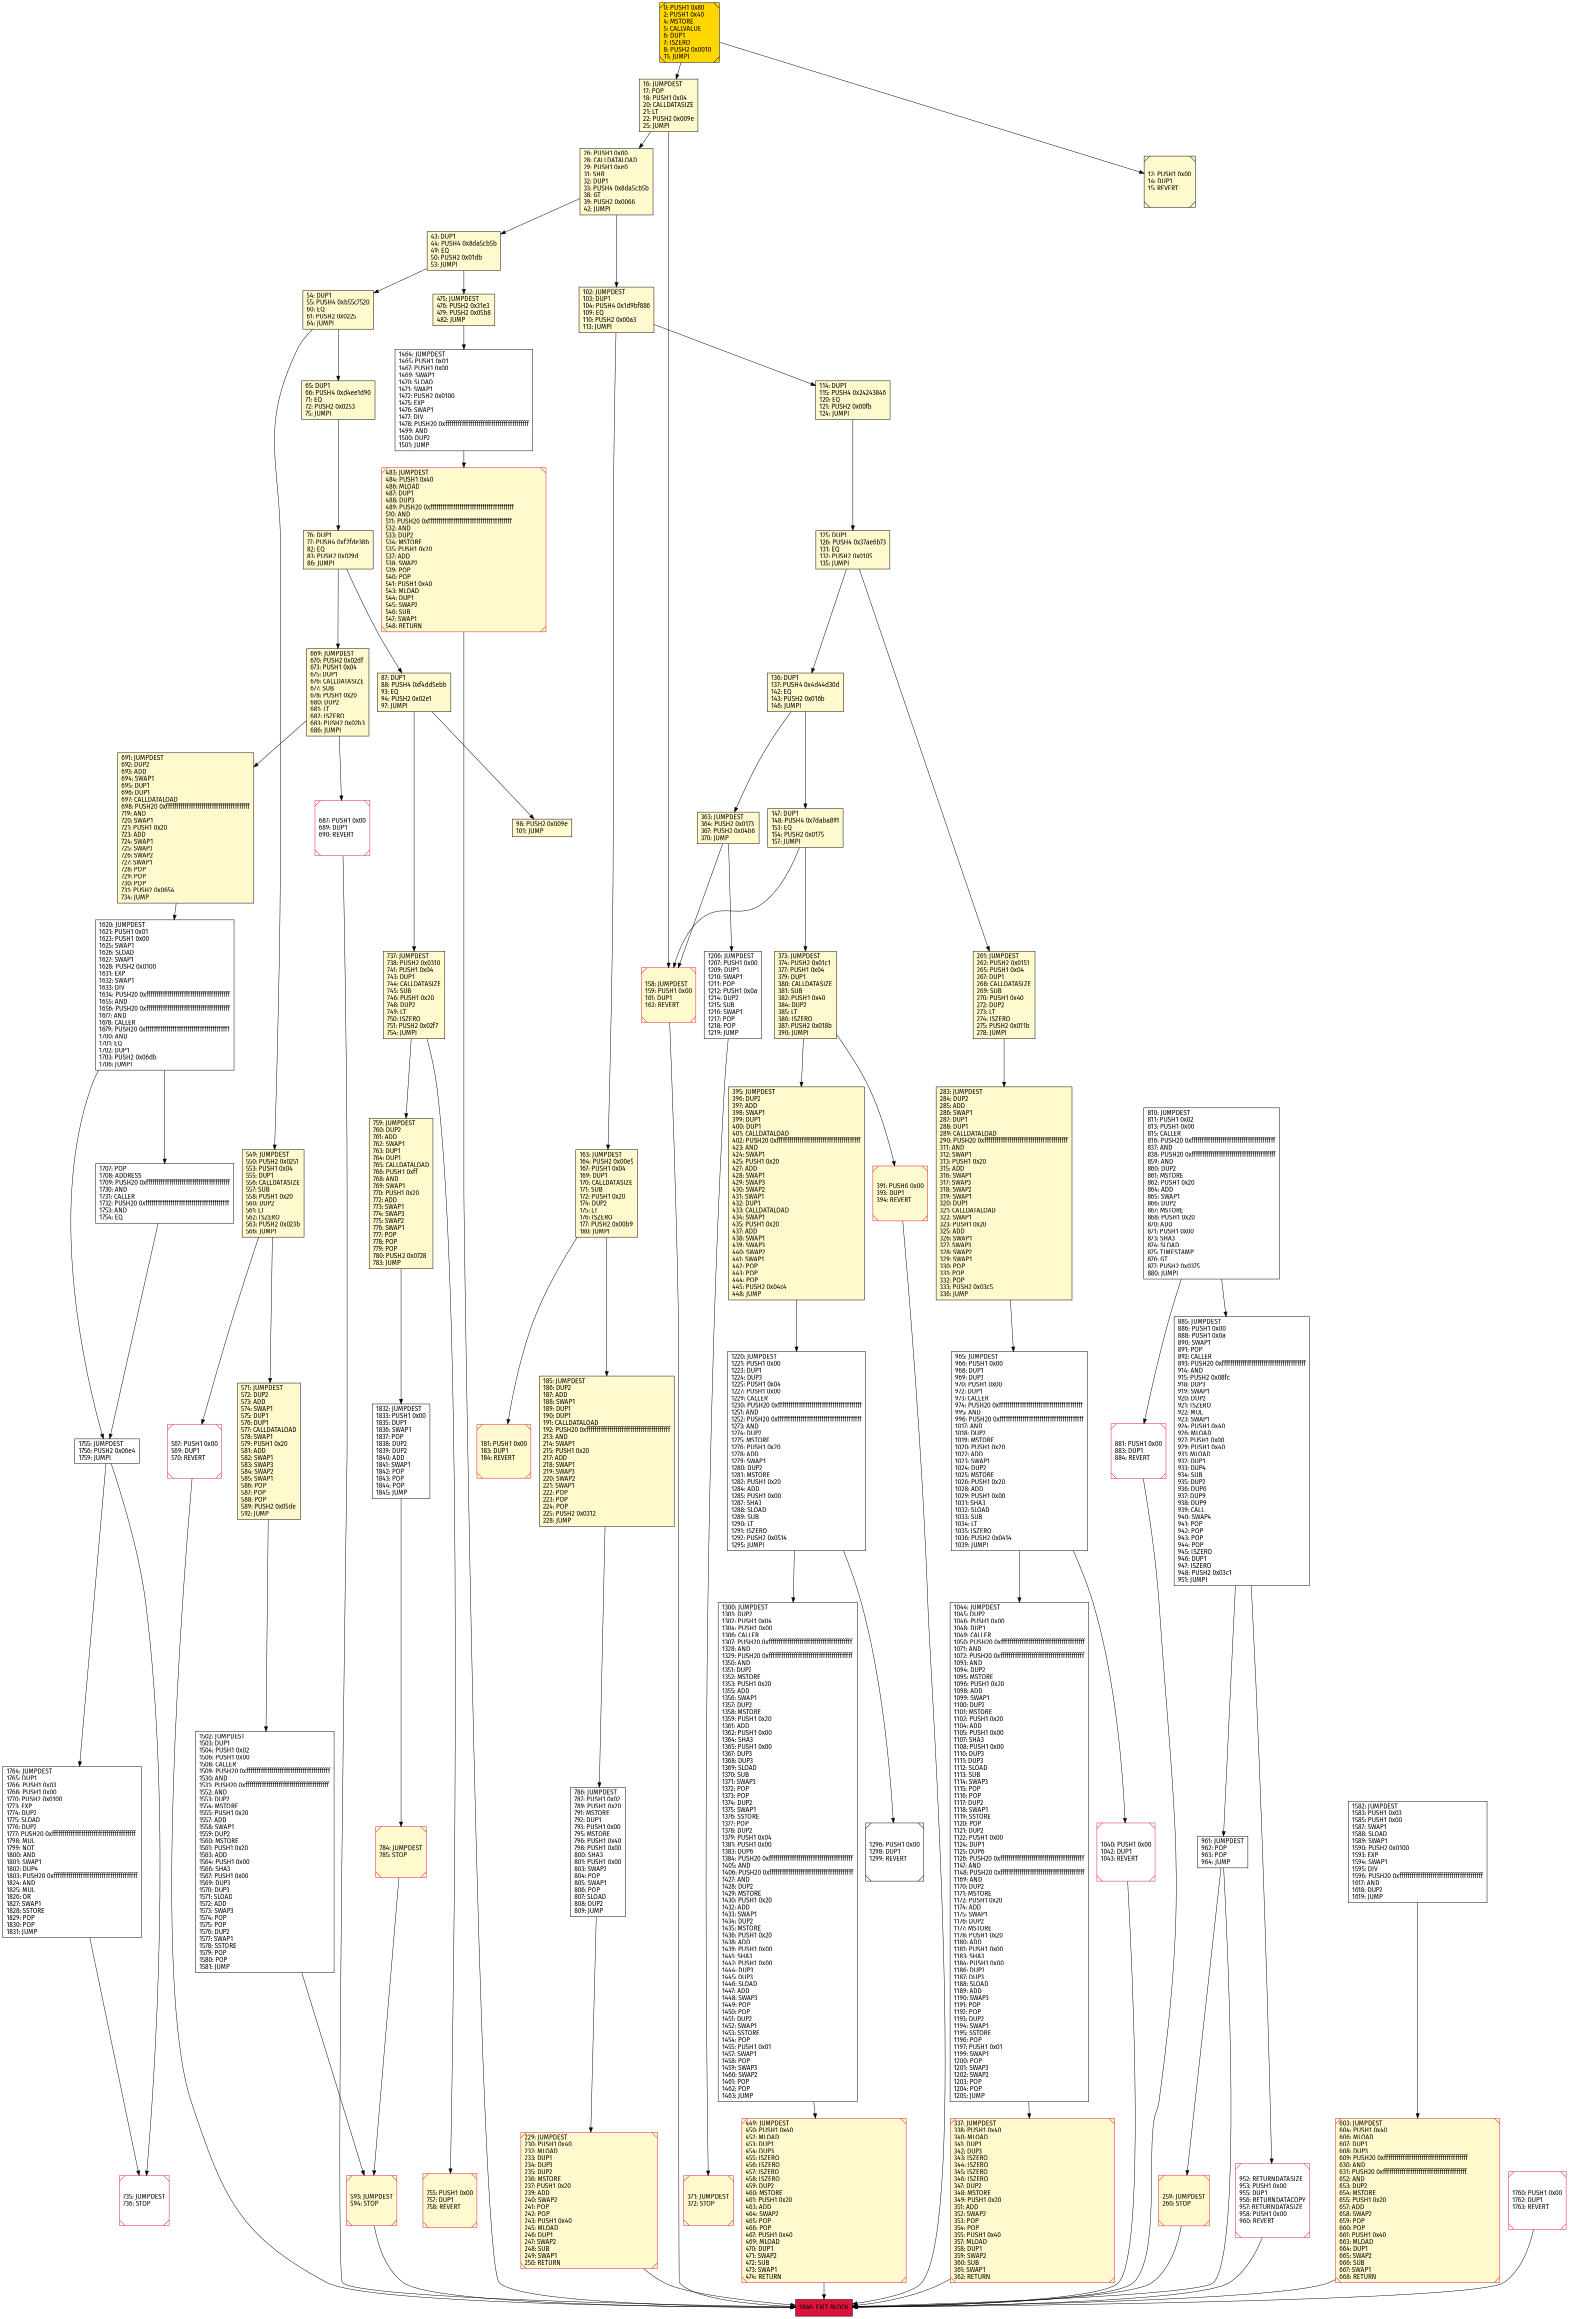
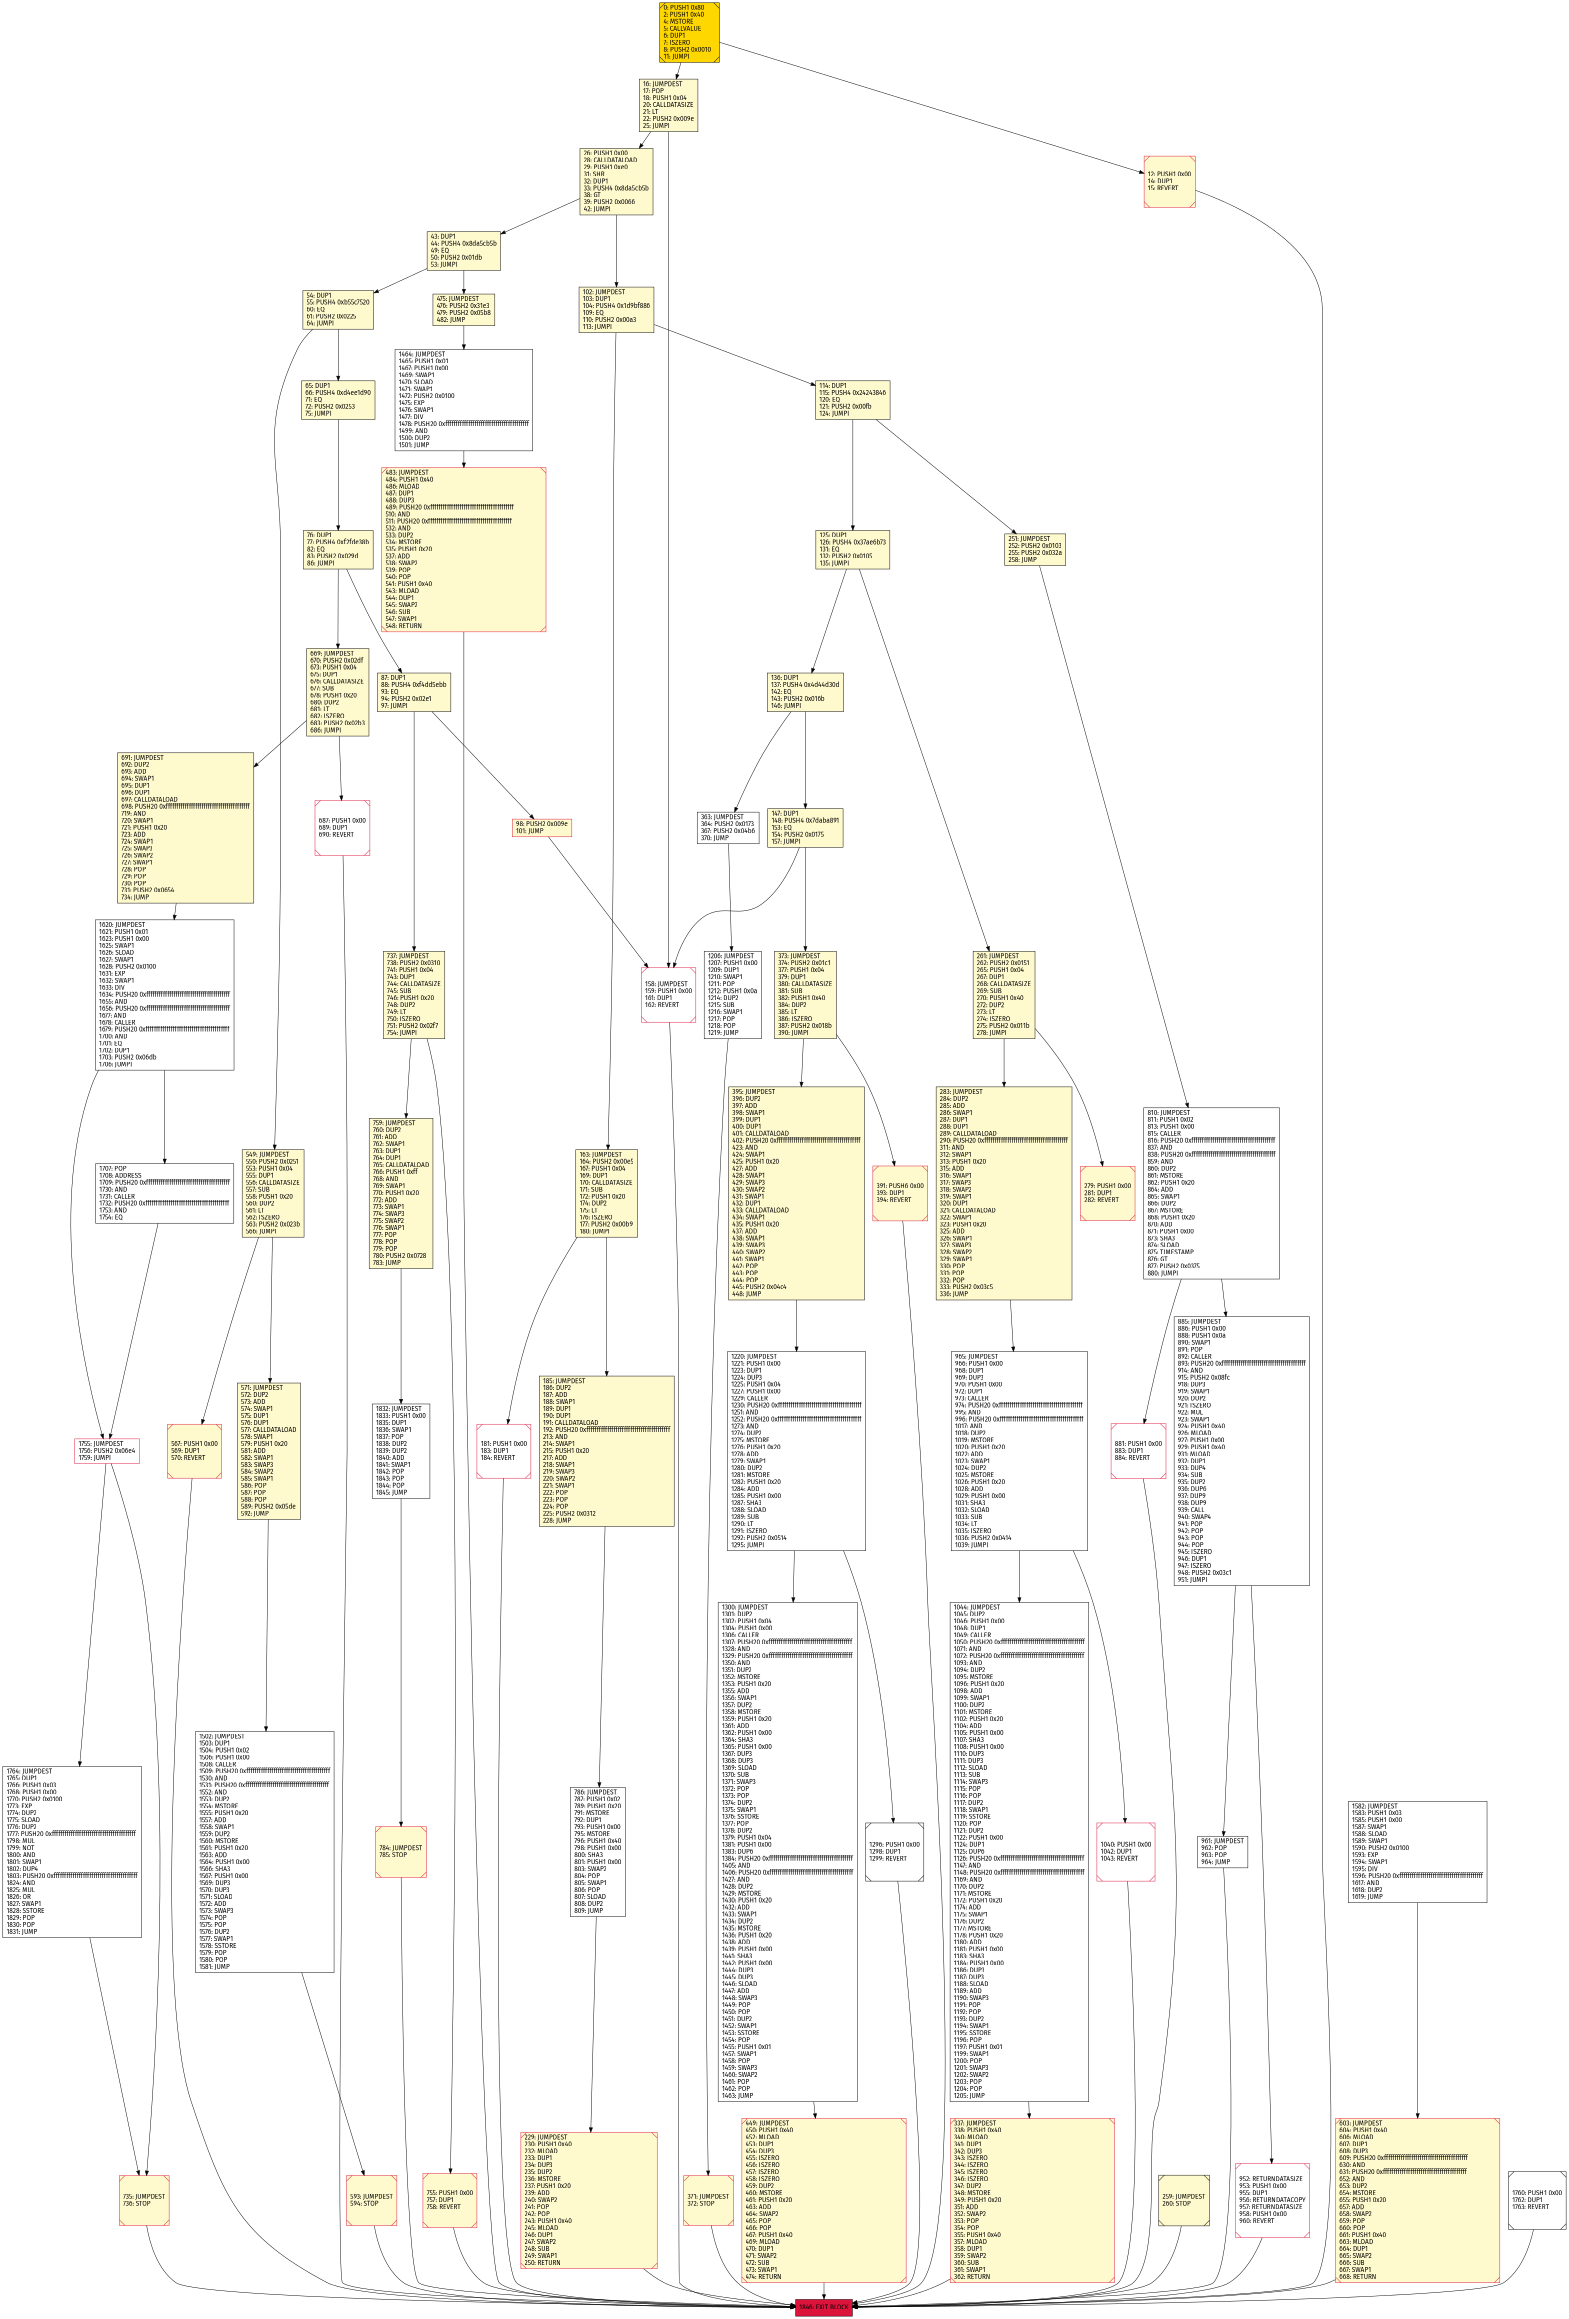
node "12: PUSH1 0x00 14: DUP1 15: REVERT": color black -> crimson
node "251: JUMPDEST 252: PUSH2 0x0103 255: PUSH2 0x032a 258: JUMP": added
node "98: PUSH2 0x009e 101: JUMP": color black -> crimson
node "363: JUMPDEST 364: PUSH2 0x0173 367: PUSH2 0x04b6 370: JUMP": fillcolor lemonchiffon -> white
edge "363: JUMPDEST 364: PUSH2 0x0173 367: PUSH2 0x04b6 370: JUMP" -> "158: JUMPDEST 159: PUSH1 0x00 161: DUP1 162: REVERT": now "98: PUSH2 0x009e 101: JUMP" -> "158: JUMPDEST 159: PUSH1 0x00 161: DUP1 162: REVERT"
node "158: JUMPDEST 159: PUSH1 0x00 161: DUP1 162: REVERT": fillcolor lemonchiffon -> white
node "279: PUSH1 0x00 281: DUP1 282: REVERT": added
edge "12: PUSH1 0x00 14: DUP1 15: REVERT" -> "1846: EXIT BLOCK": added
node "1755: JUMPDEST 1756: PUSH2 0x06e4 1759: JUMPI": color black -> crimson
node "567: PUSH1 0x00 569: DUP1 570: REVERT": fillcolor white -> lemonchiffon
node "181: PUSH1 0x00 183: DUP1 184: REVERT": fillcolor lemonchiffon -> white
edge "181: PUSH1 0x00 183: DUP1 184: REVERT" -> "1846: EXIT BLOCK": added
edge "961: JUMPDEST 962: POP 963: POP 964: JUMP" -> "259: JUMPDEST 260: STOP": removed
edge "784: JUMPDEST 785: STOP" -> "593: JUMPDEST 594: STOP": now "784: JUMPDEST 785: STOP" -> "1846: EXIT BLOCK"
edge "1296: PUSH1 0x00 1298: DUP1 1299: REVERT" -> "1846: EXIT BLOCK": added
node "735: JUMPDEST 736: STOP": fillcolor white -> lemonchiffon
node "259: JUMPDEST 260: STOP": color crimson -> black
node "1760: PUSH1 0x00 1762: DUP1 1763: REVERT": color crimson -> black
edge "371: JUMPDEST 372: STOP" -> "1846: EXIT BLOCK": added
edge "755: PUSH1 0x00 757: DUP1 758: REVERT" -> "1846: EXIT BLOCK": added
edge "735: JUMPDEST 736: STOP" -> "1846: EXIT BLOCK": added
